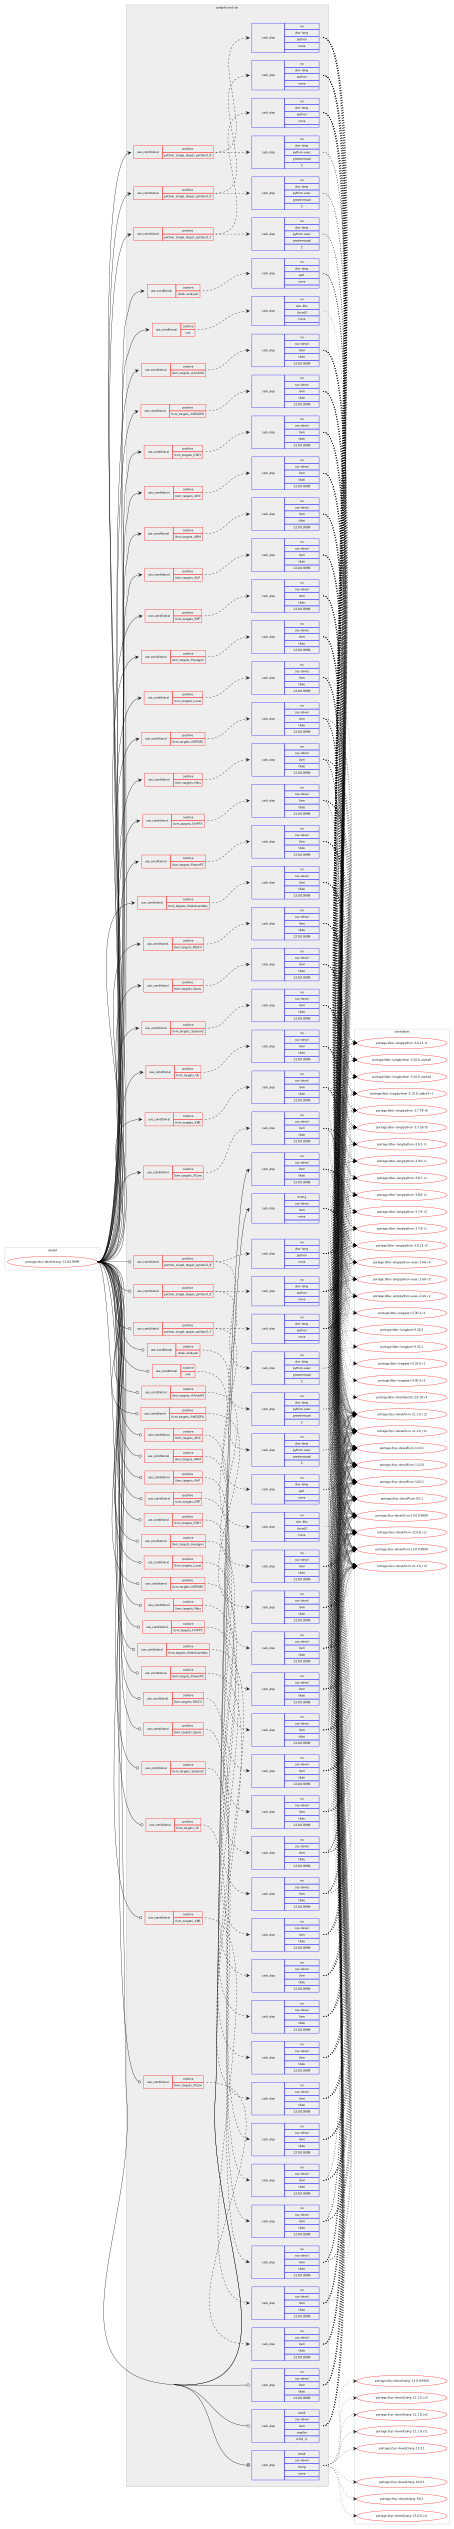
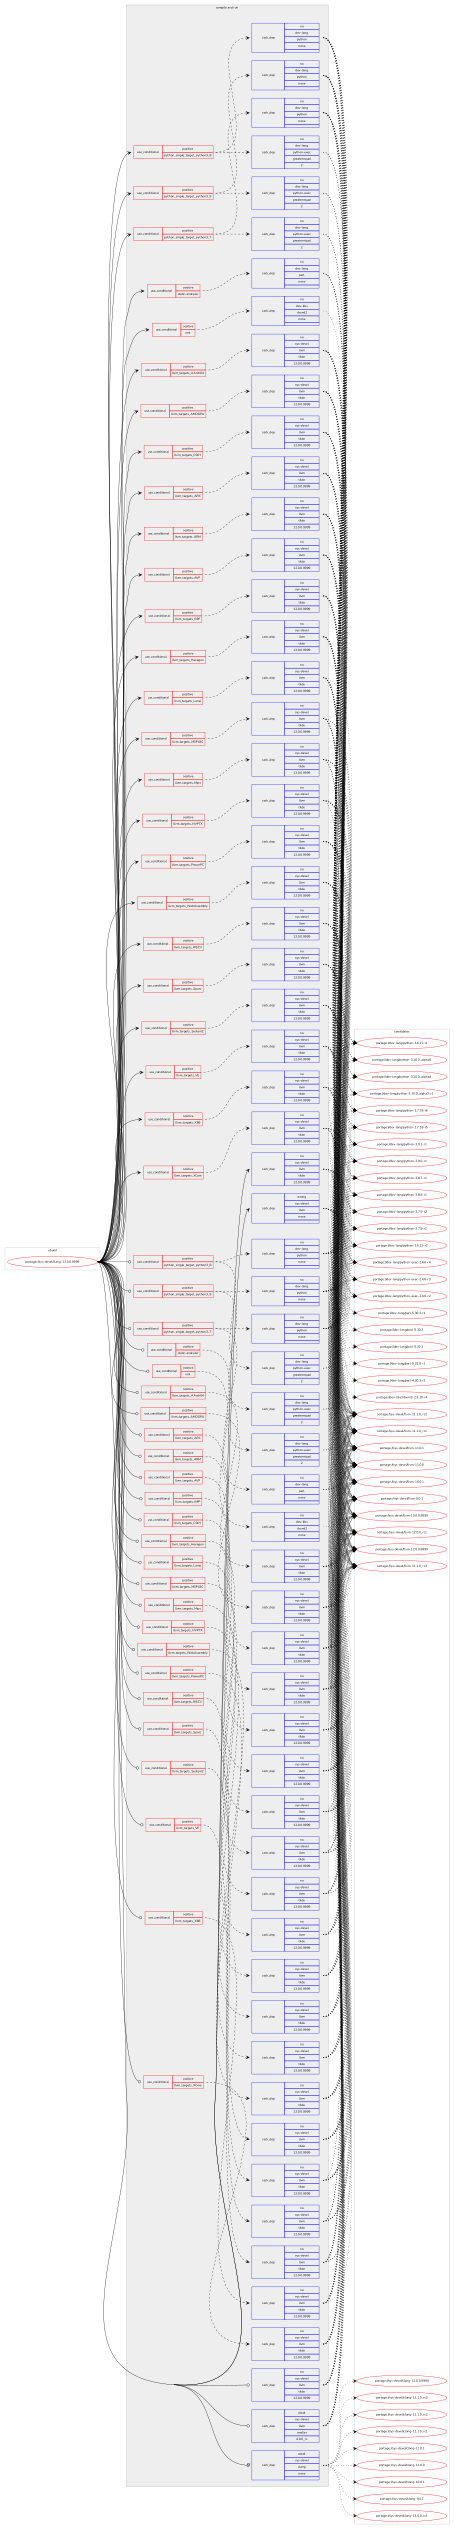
node "portage://sys-devel/clang-11.0.0": added
